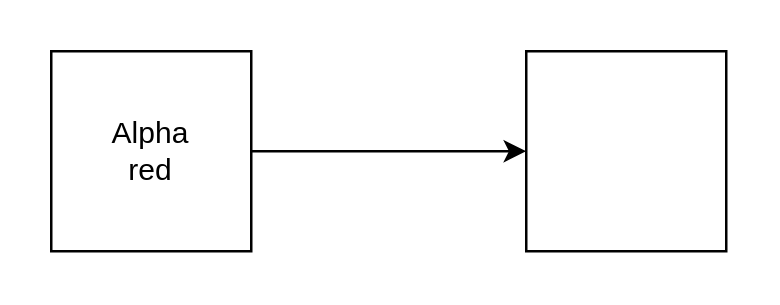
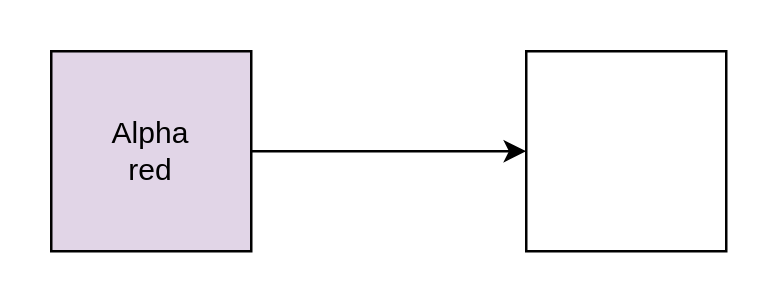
node "Alpha red": fillcolor #ffffff -> #e1d5e7
